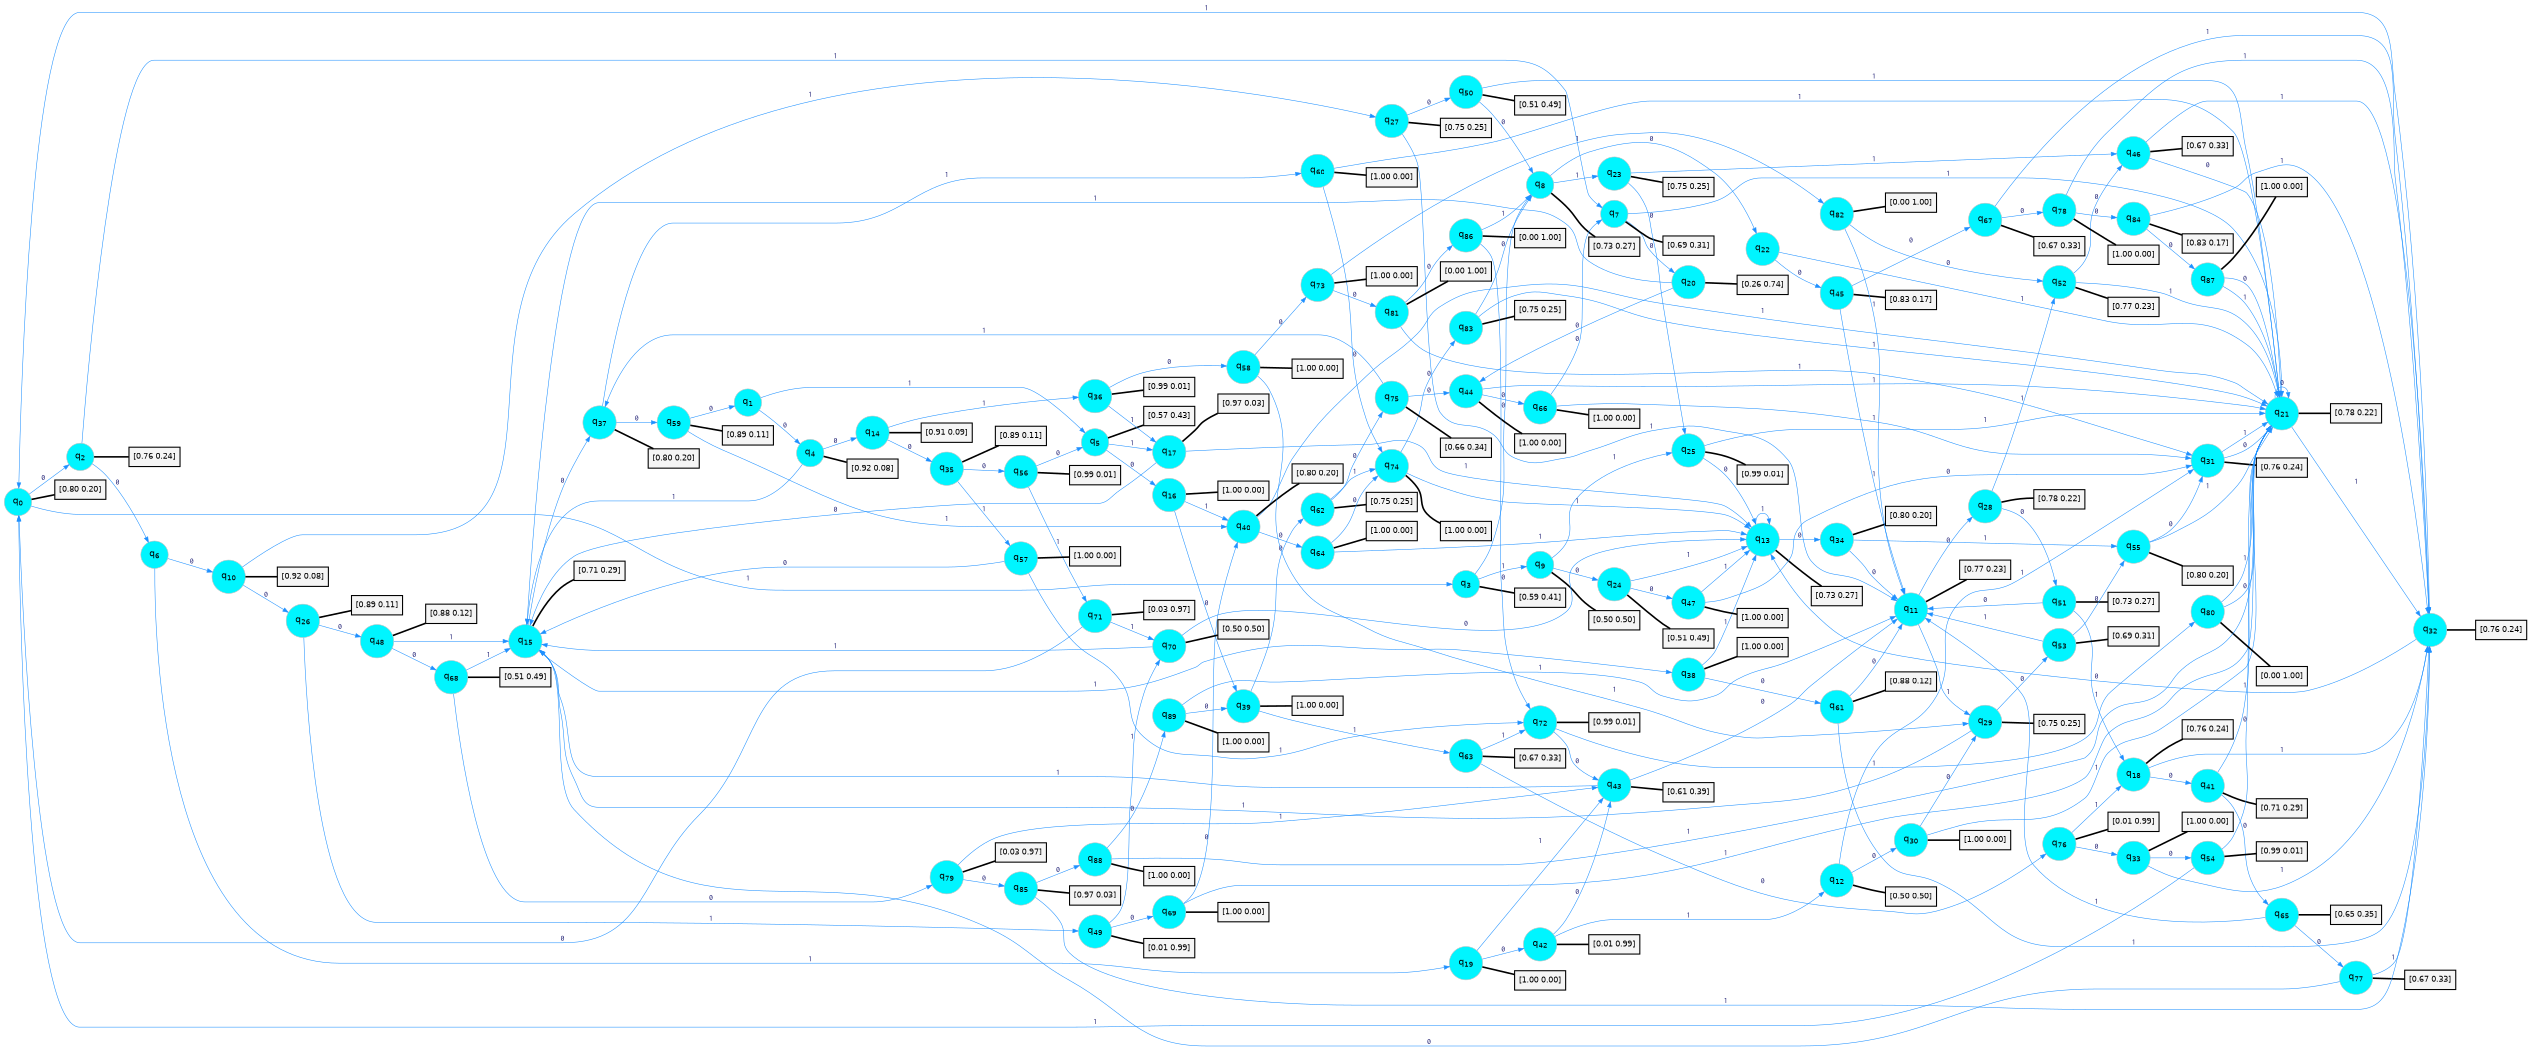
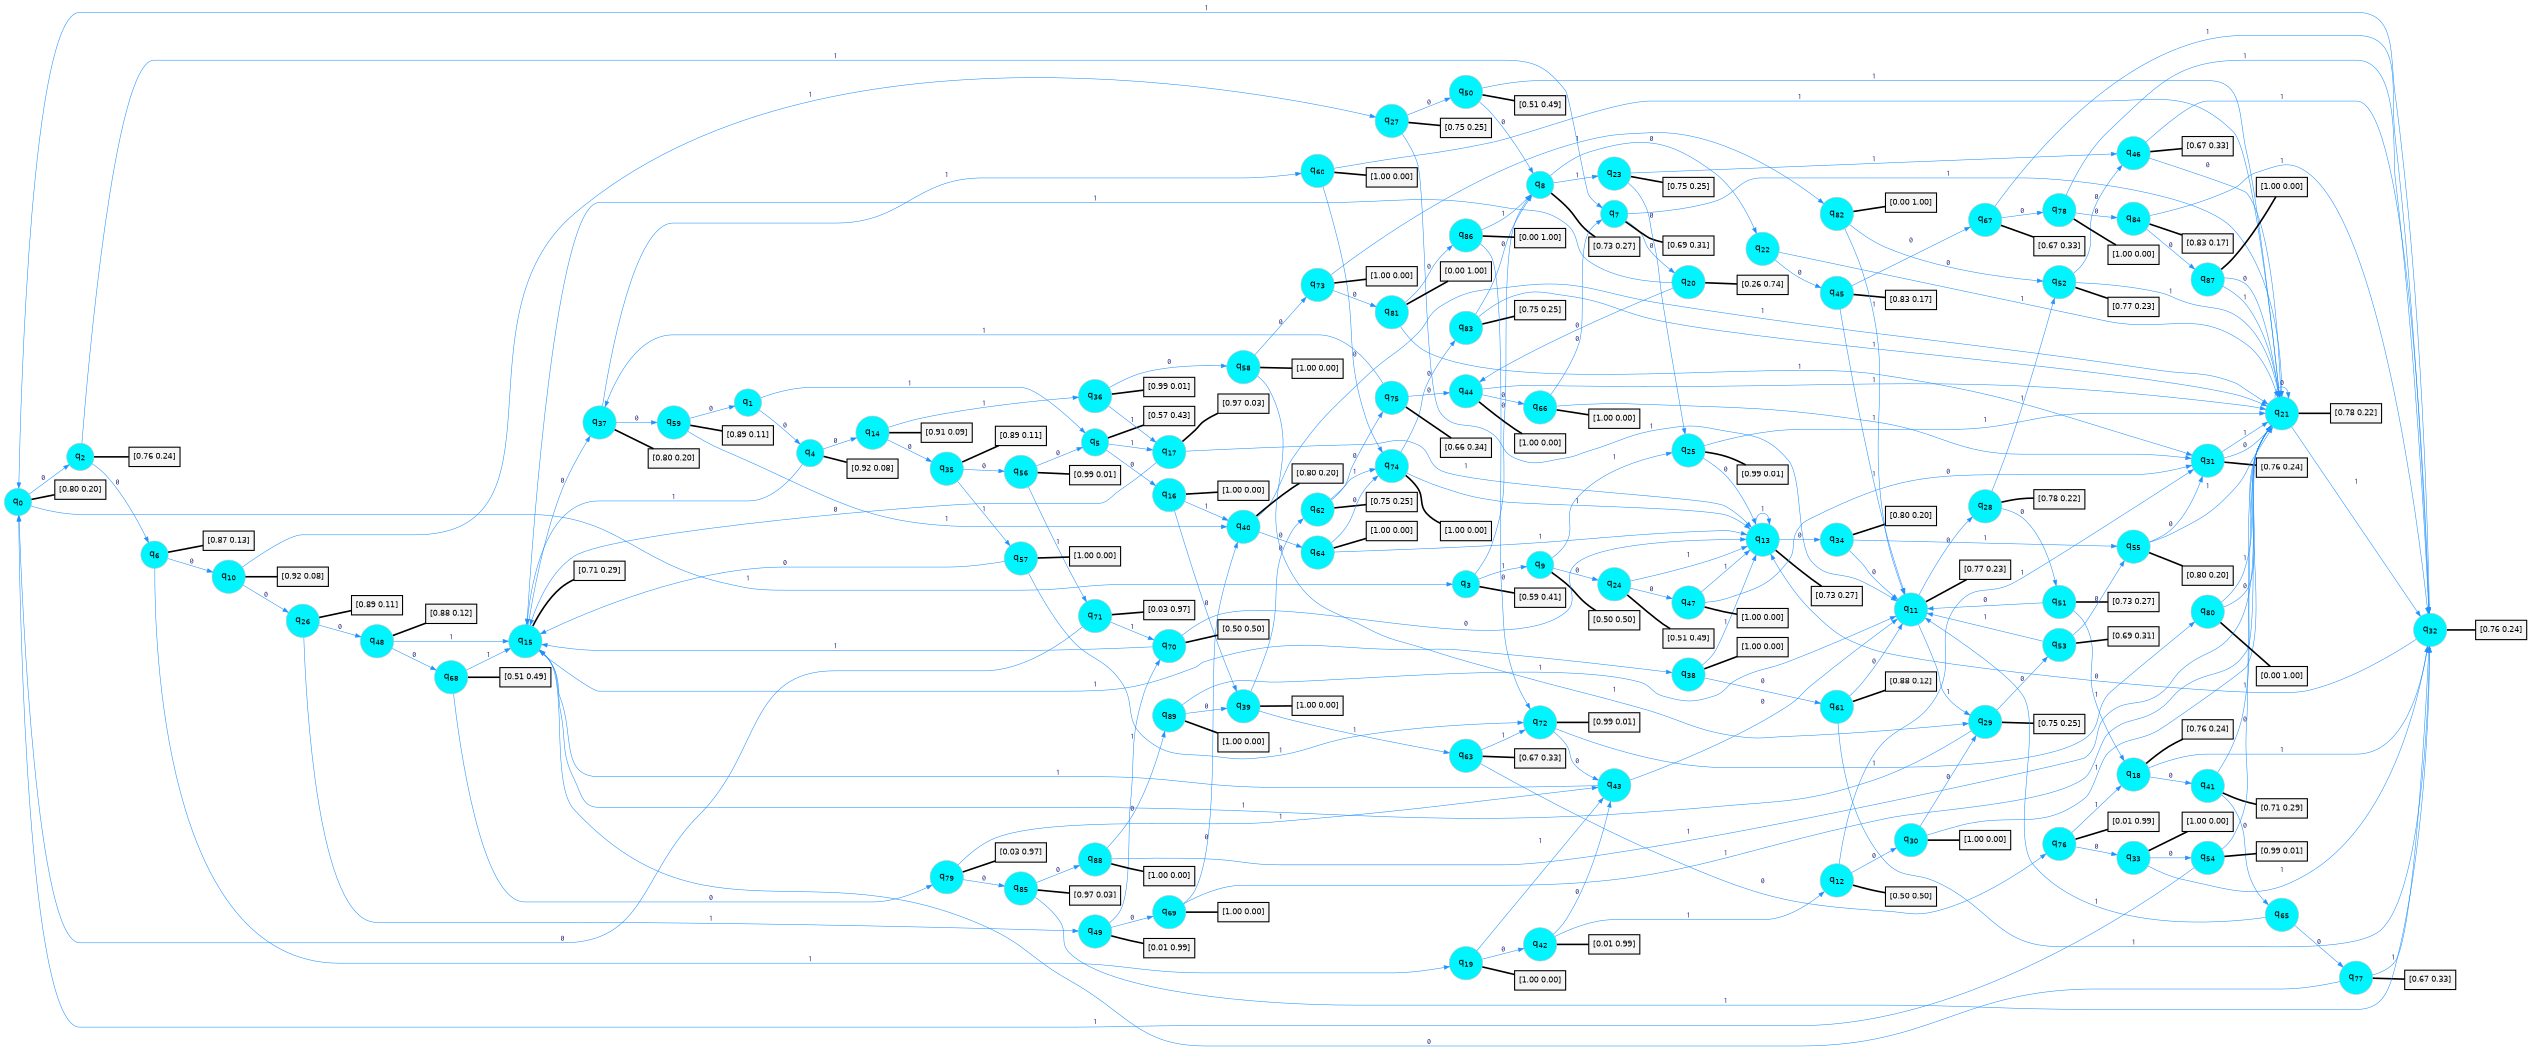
node "[0.87 0.13]": added
node "[0.61 0.39]": removed
node "[0.65 0.35]": removed
